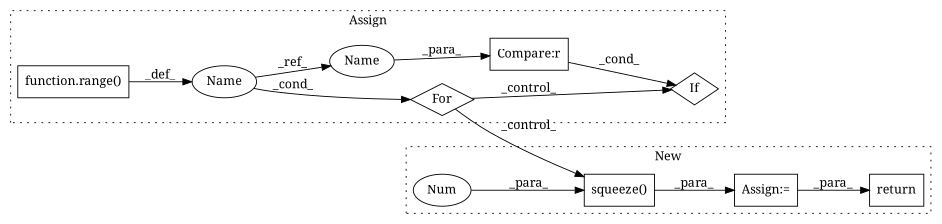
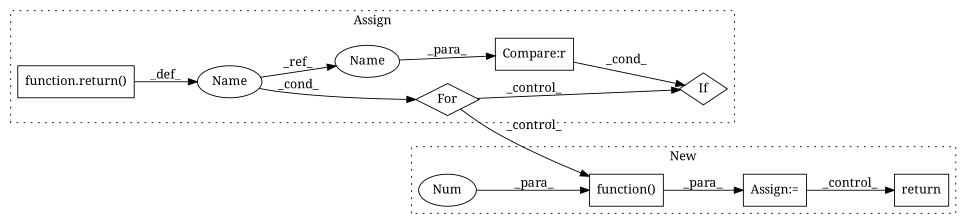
node "function.range()": label "function.range()" -> "function.return()"
edge "Assign:=" -> "return": label "_para_" -> "_control_"
node "squeeze()": label "squeeze()" -> "function()"
